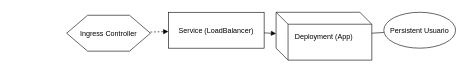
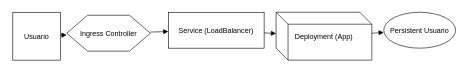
edge "Ingress Controller" -> "Service (LoadBalancer)": style dashed -> solid
edge "Persistent Usuario" -- "Deployment (App)": arrowhead none -> block
edge "Usuario" -> "Ingress Controller": added
node "Usuario": added
